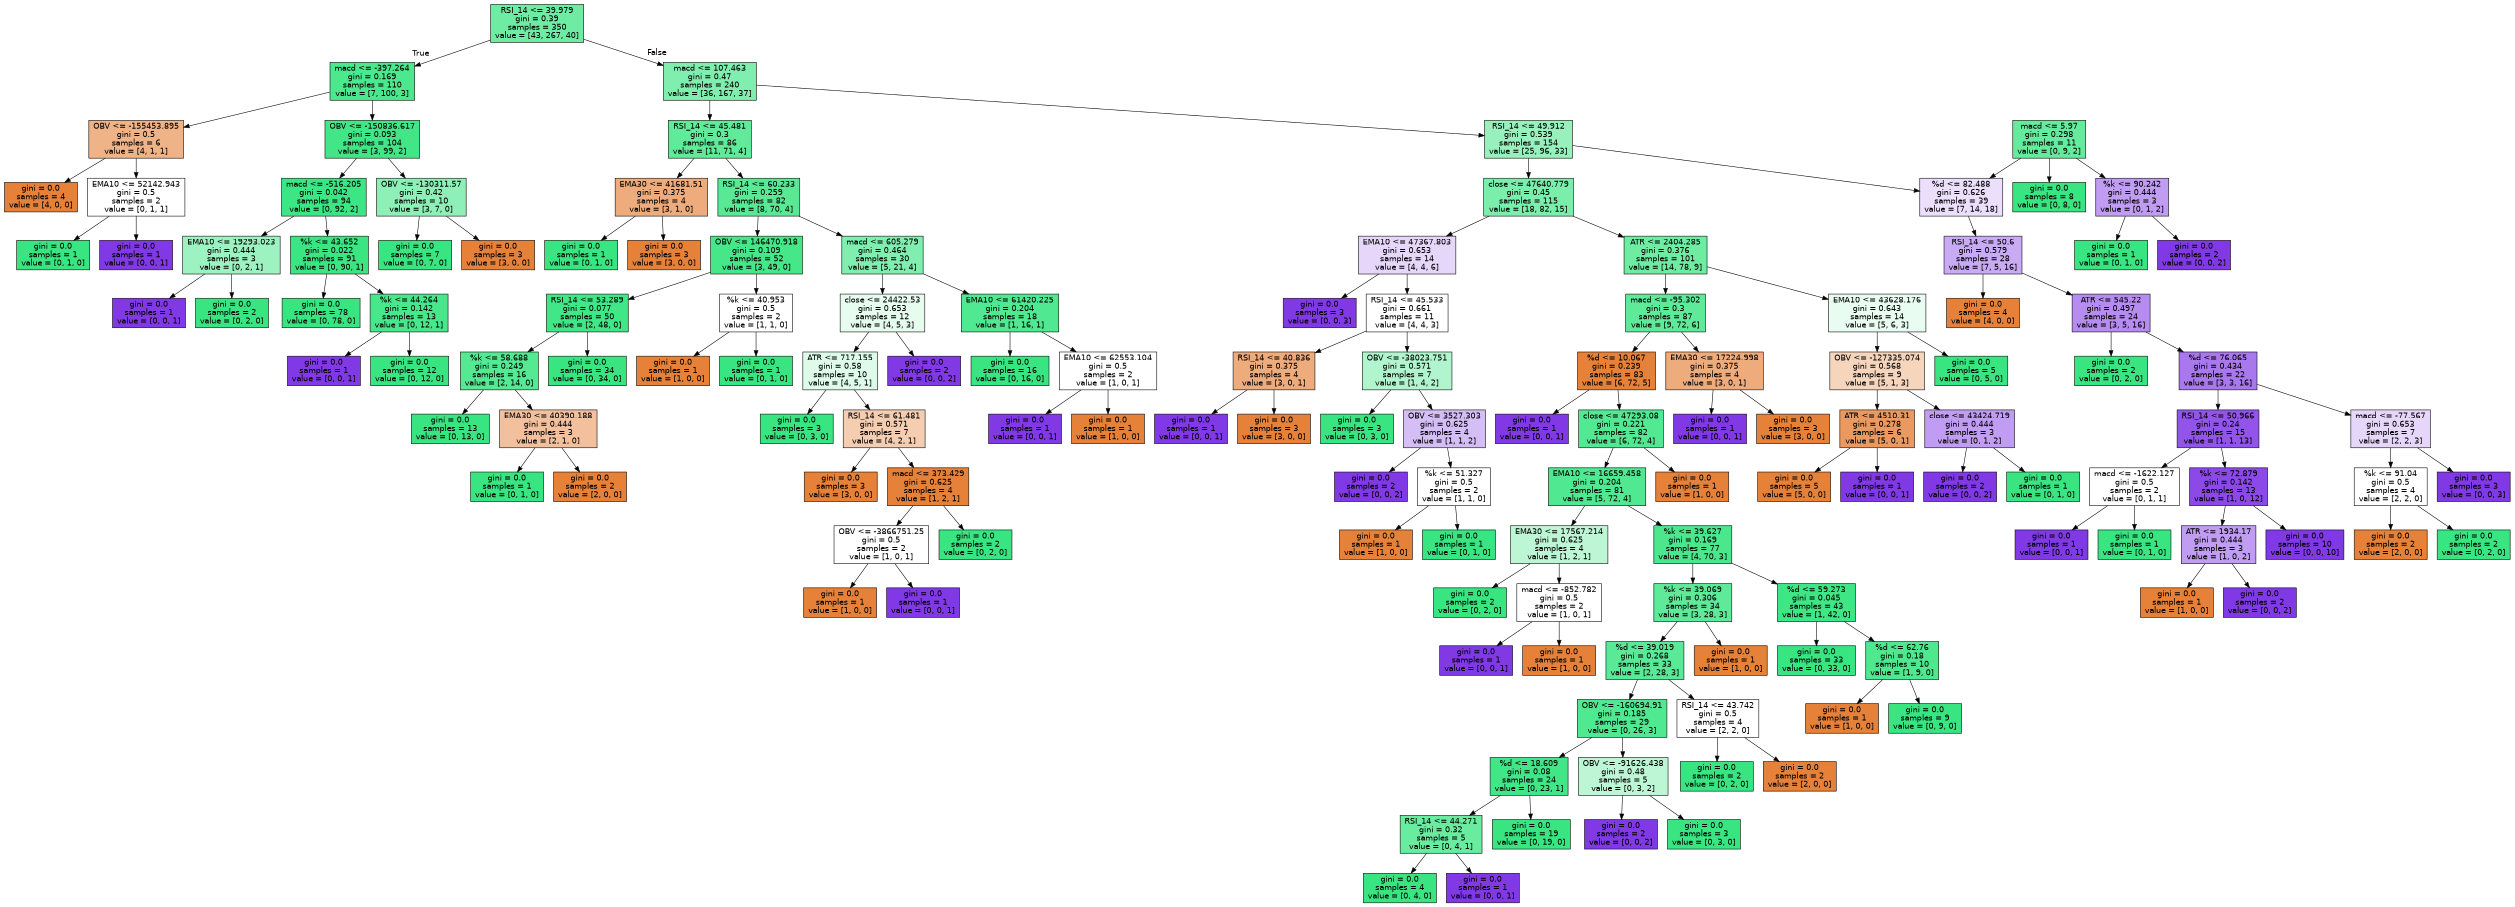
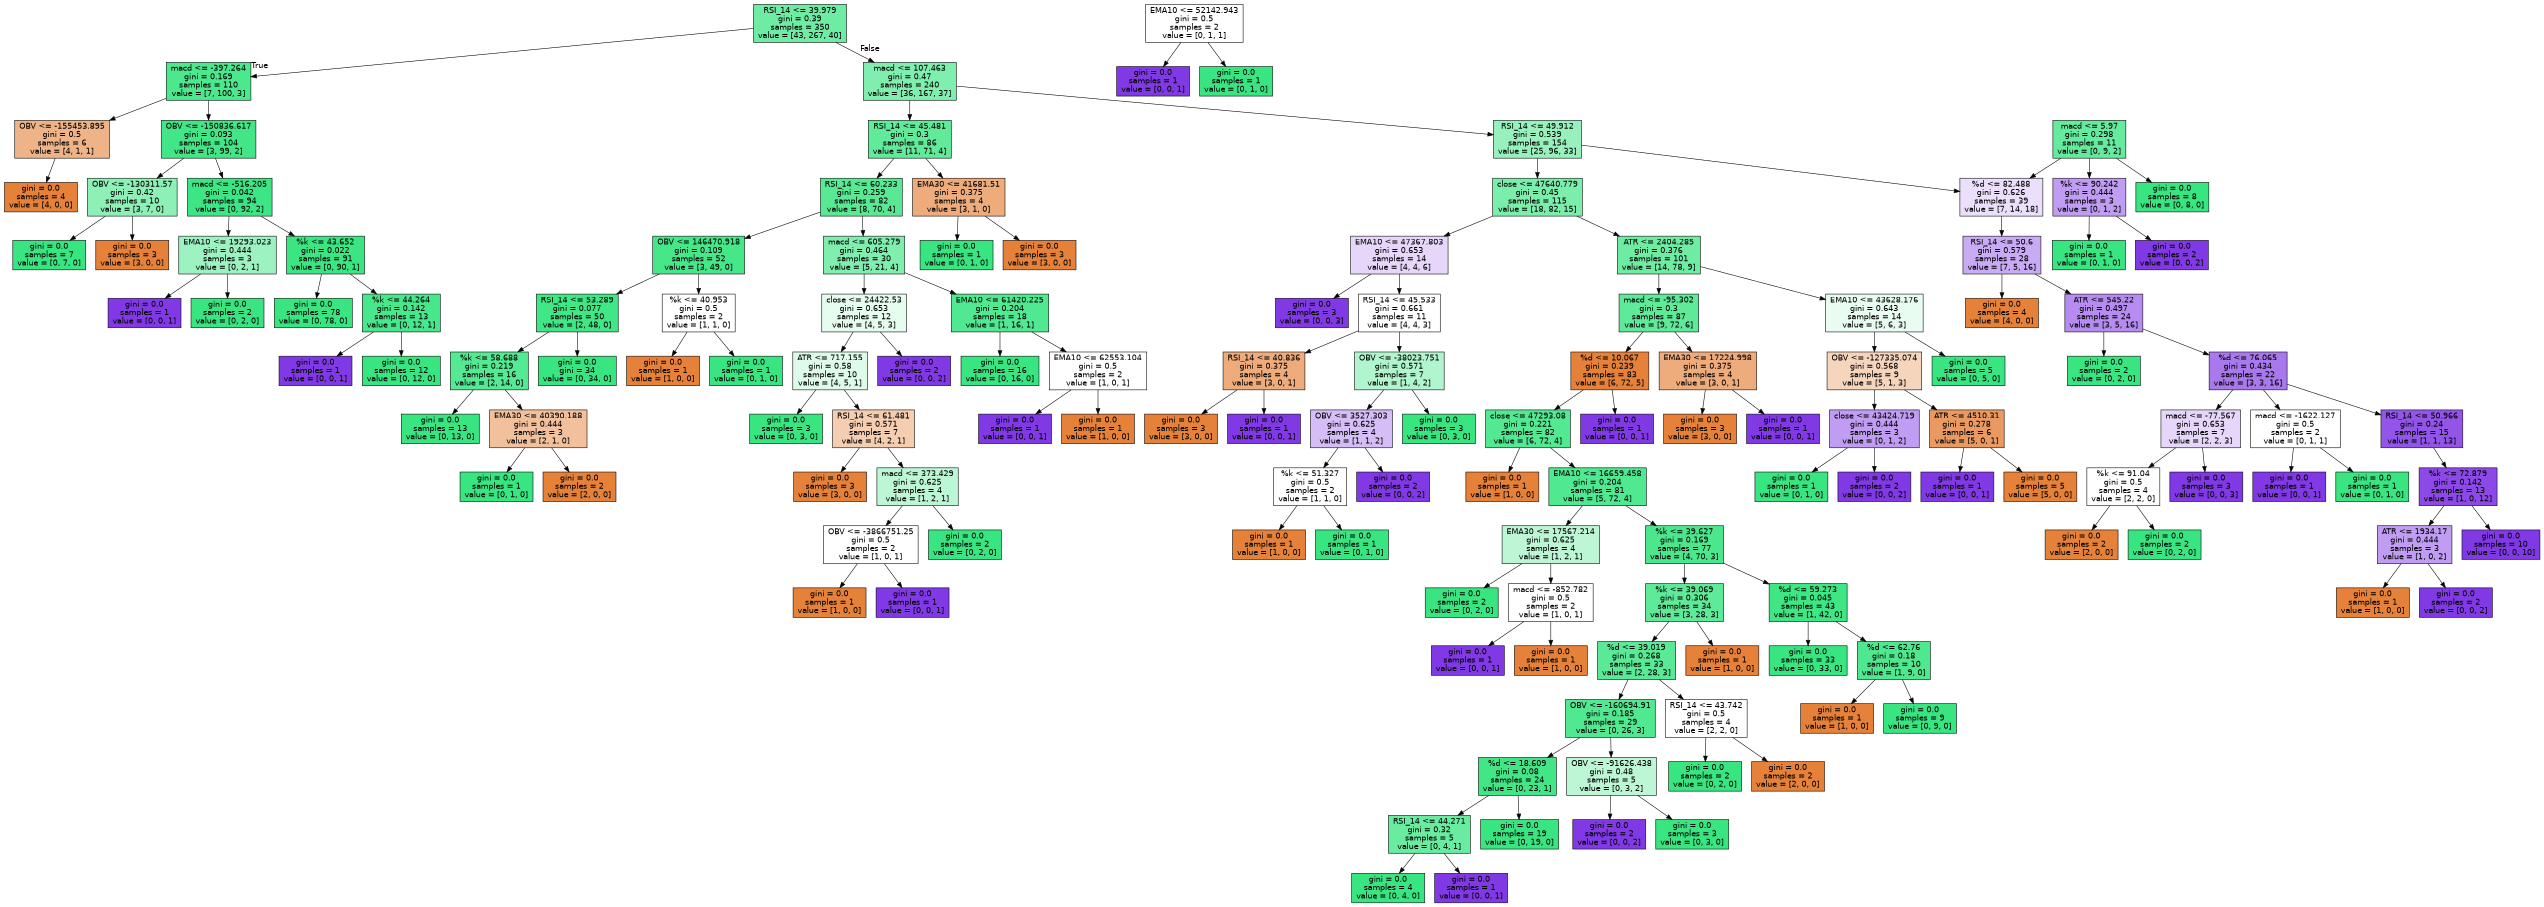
edge "OBV <= -155453.895 gini = 0.5 samples = 6 value = [4, 1, 1]" -> "EMA10 <= 52142.943 gini = 0.5 samples = 2 value = [0, 1, 1]": removed
node "%k <= 58.688 gini = 0.249 samples = 16 value = [2, 14, 0]": label "%k <= 58.688 gini = 0.249 samples = 16 value = [2, 14, 0]" -> "%k <= 58.688 gini = 0.219 samples = 16 value = [2, 14, 0]"
node "gini = 0.0 samples = 34 value = [0, 34, 0]": label "gini = 0.0 samples = 34 value = [0, 34, 0]" -> "gini = 0.0 gini = 34 value = [0, 34, 0]"
edge "RSI_14 <= 50.966 gini = 0.24 samples = 15 value = [1, 1, 13]" -> "macd <= -1622.127 gini = 0.5 samples = 2 value = [0, 1, 1]": now "%d <= 76.065 gini = 0.434 samples = 22 value = [3, 3, 16]" -> "macd <= -1622.127 gini = 0.5 samples = 2 value = [0, 1, 1]"
node "macd <= 373.429 gini = 0.625 samples = 4 value = [1, 2, 1]": fillcolor #e58139 -> #bdf6d5
